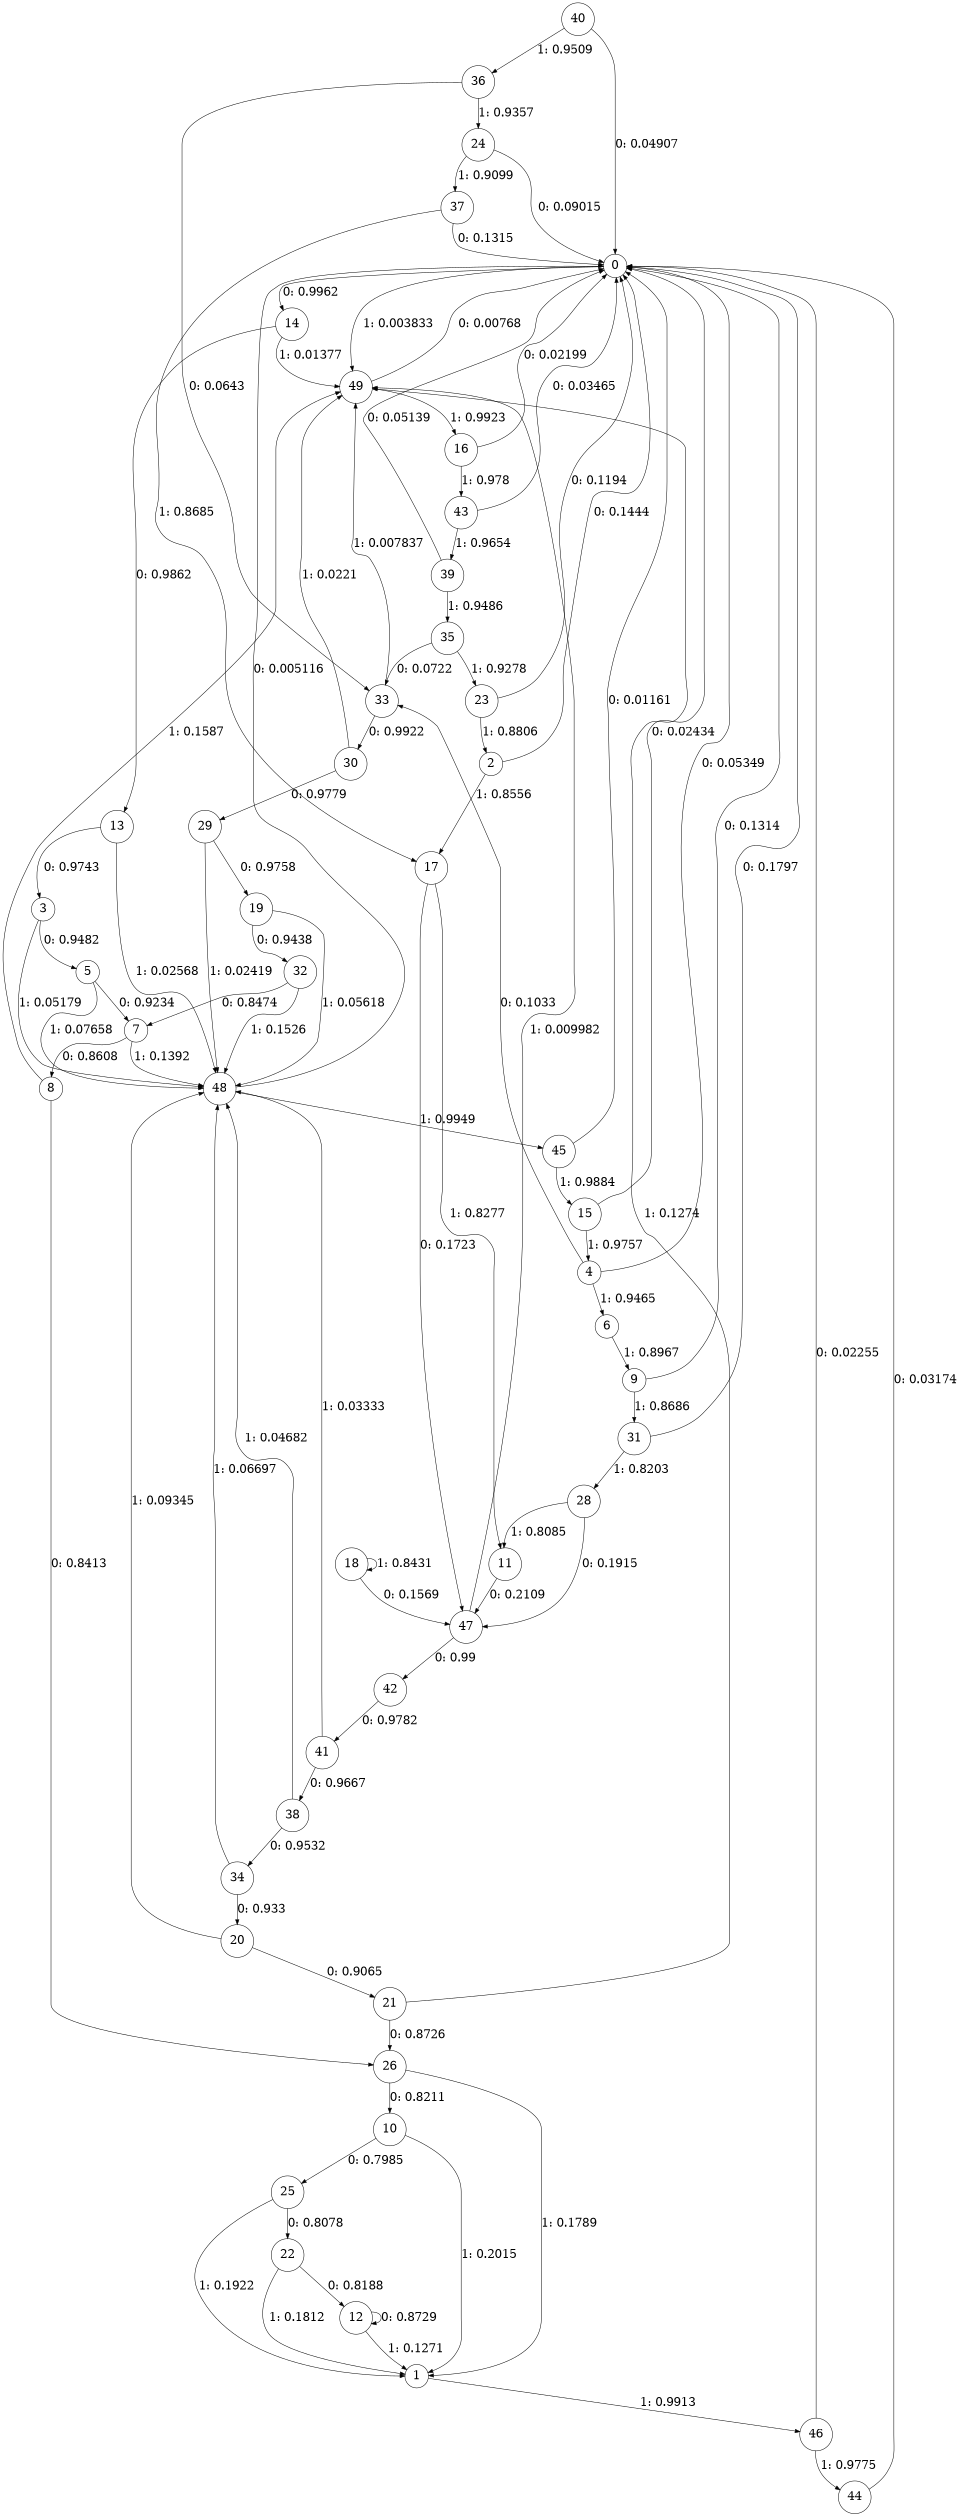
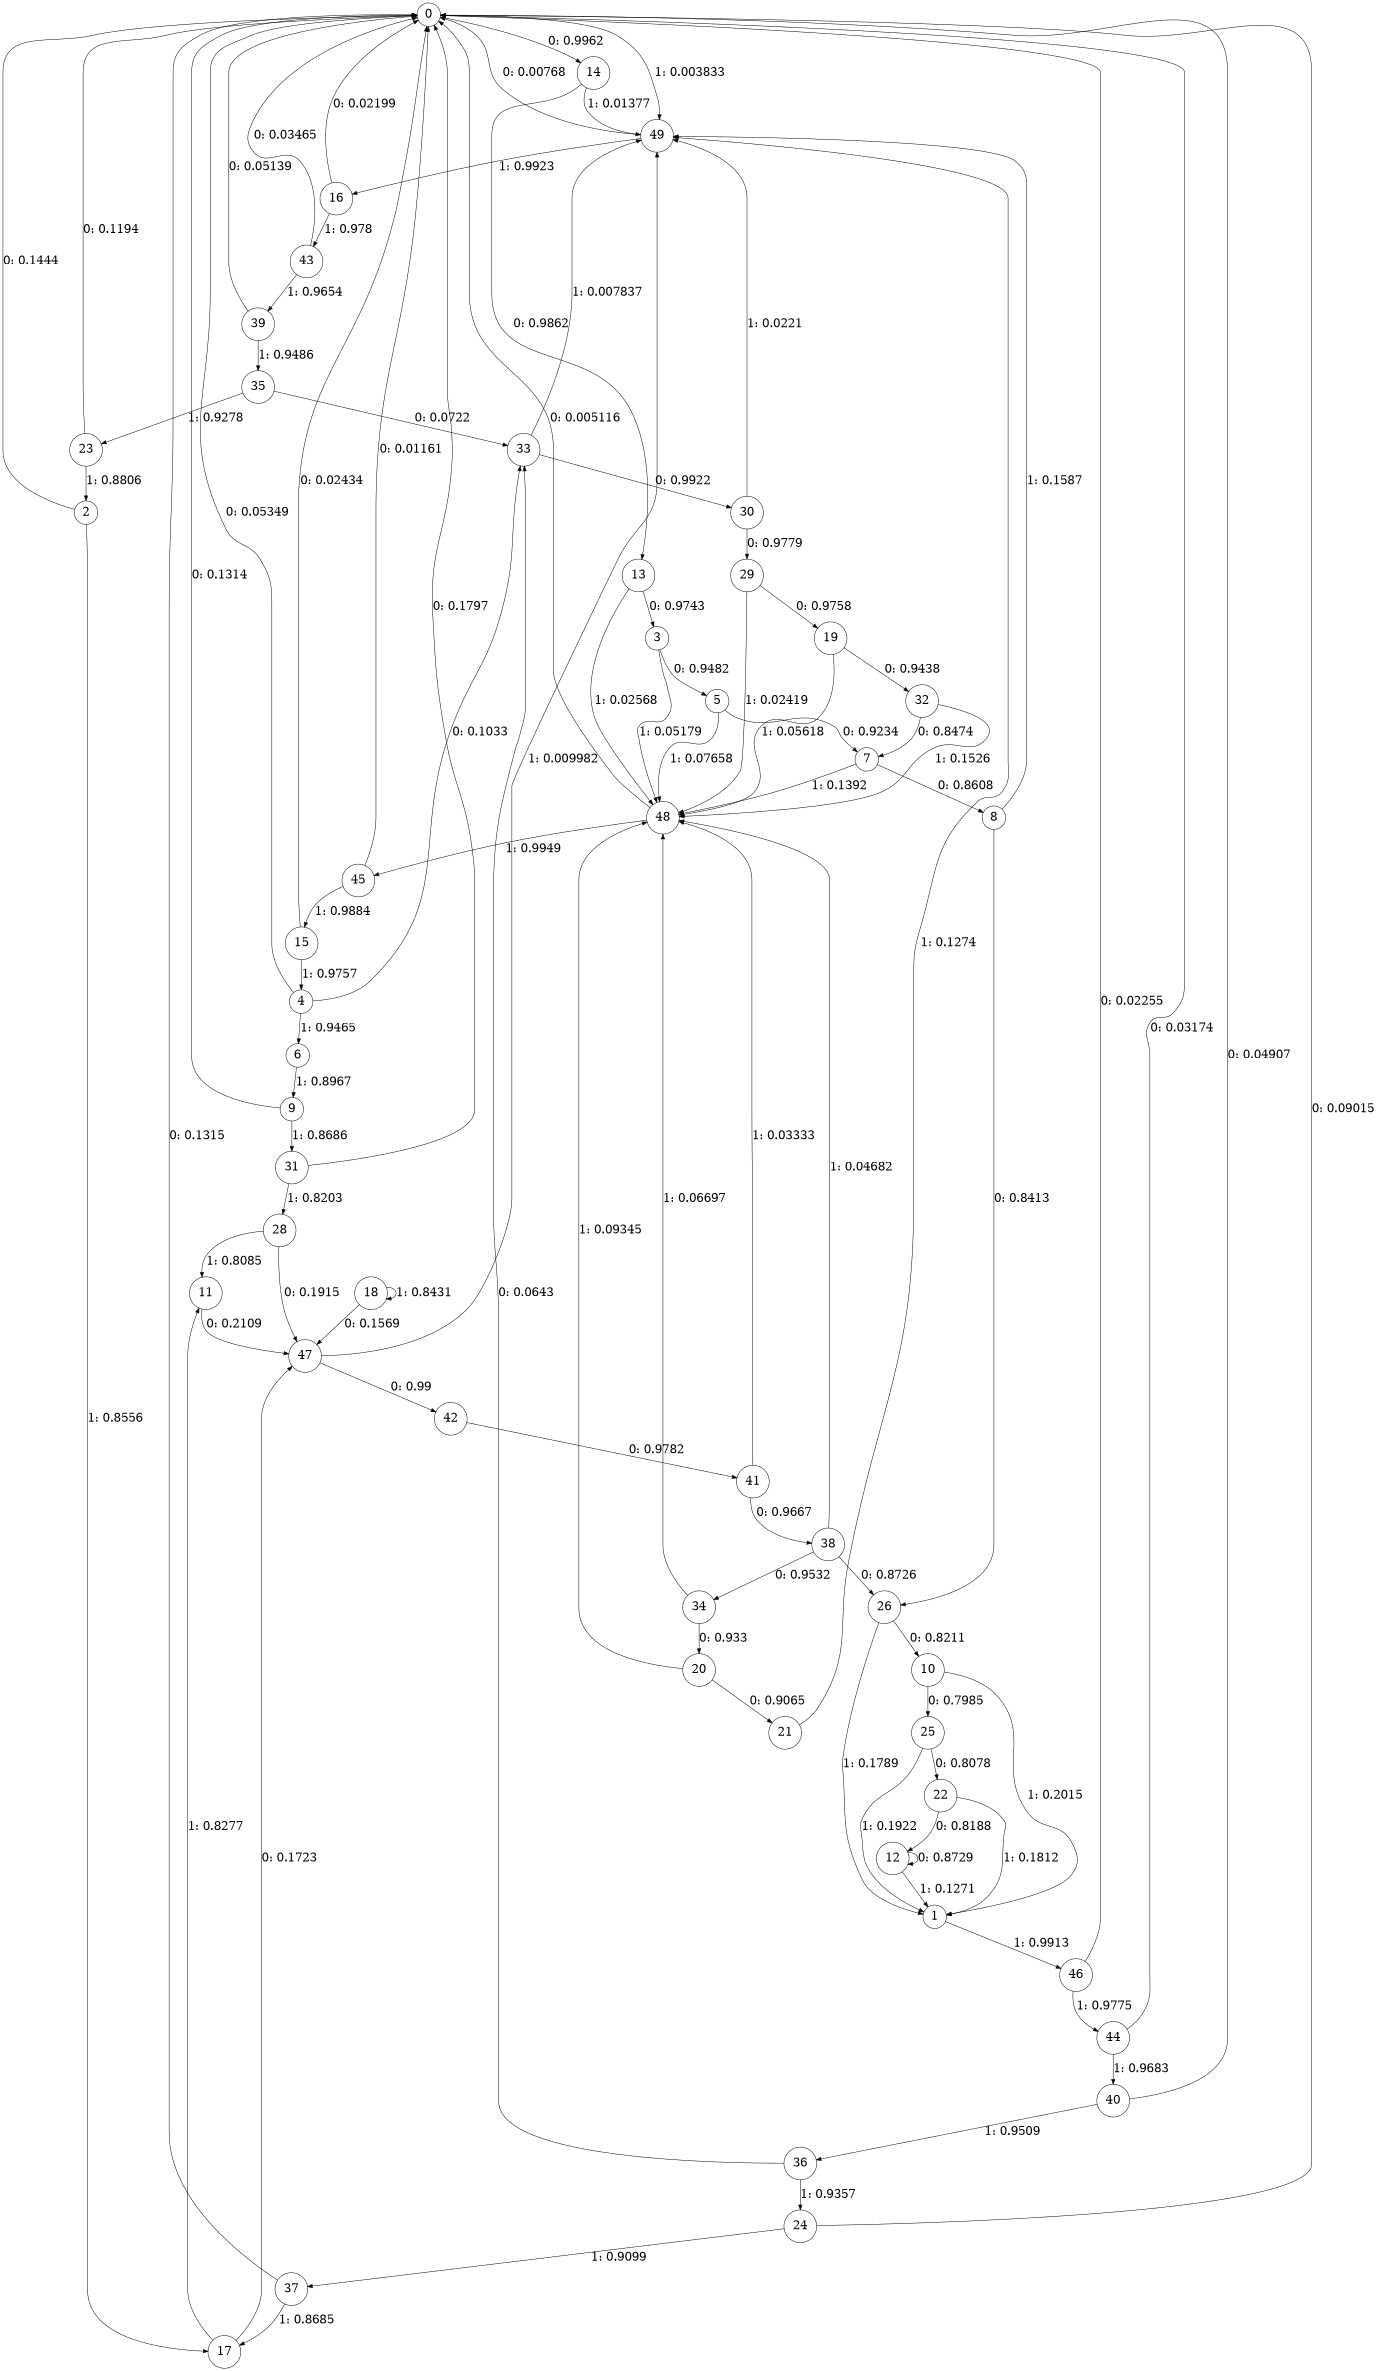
edge "21" -> "26": now "38" -> "26"
edge "44" -> "40": added, label "1: 0.9683"
